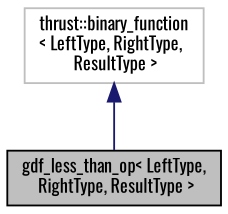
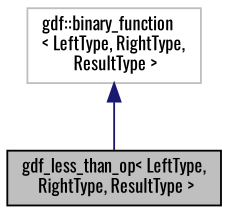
node "thrust::binary_function < LeftType, RightType, ResultType >": label "thrust::binary_function < LeftType, RightType, ResultType >" -> "gdf::binary_function < LeftType, RightType, ResultType >"
